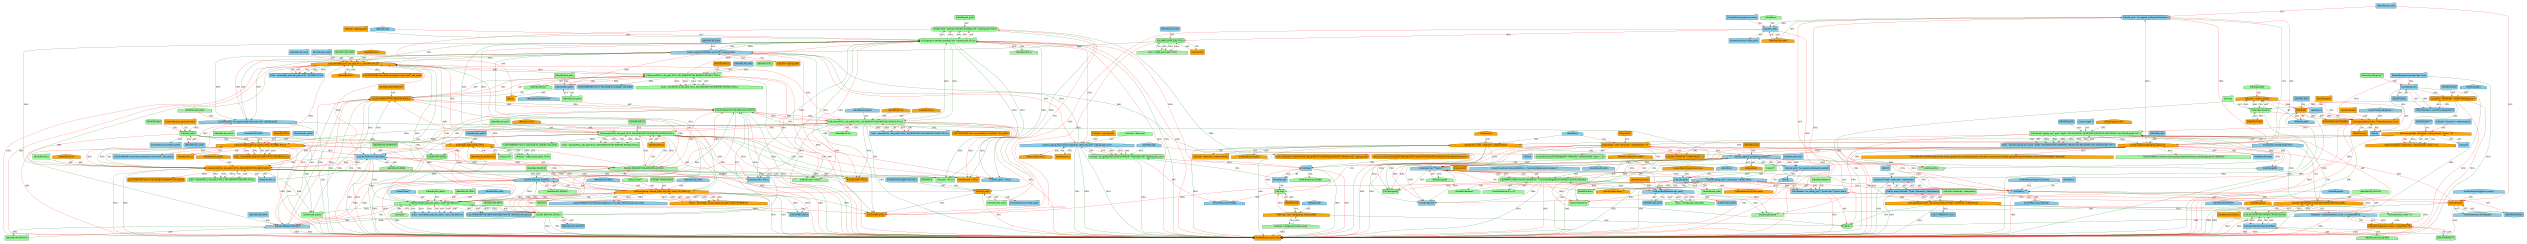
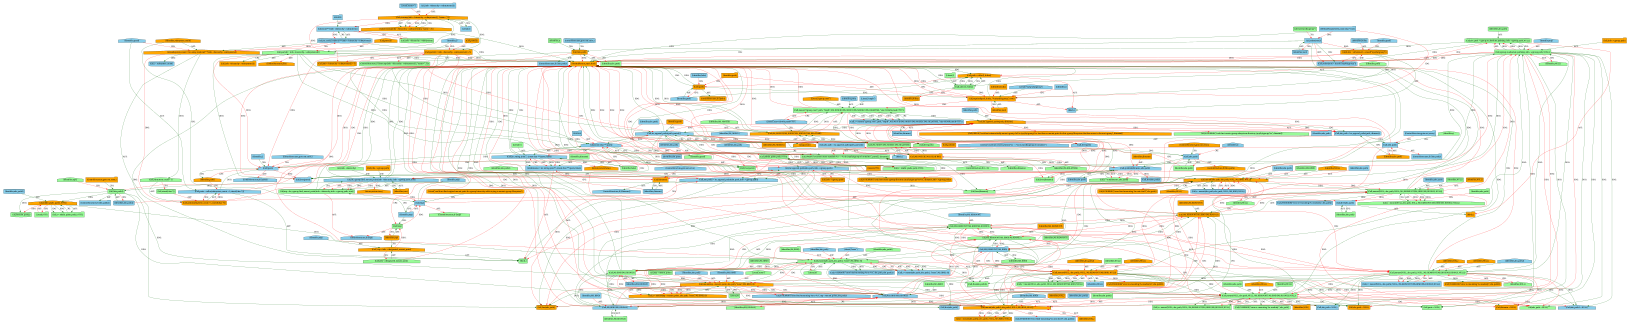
edge "(Call,abs_path = lxc_append_paths(path, dirname))" -> "(Call,lxc_append_paths(path, dirname))": removed, label "CFG:"
edge "(Call,MS_REMOUNT|MS_BIND)" -> "(Call,mount(abs_path, abs_path, NULL, MS_BIND, NULL))": reversed
node "(Identifier,type)": shape cylinder -> house
node "(Call,parts[i] = info->hierarchy->subsystems[i])": fillcolor orange -> palegreen
node "(Return,r = mkdir_p(abs_path2, 0755))": label "(Return,r = mkdir_p(abs_path2, 0755))" -> "(Call,r = mkdir_p(abs_path2, 0755))"
node "(Call,MS_NOEXEC|MS_RELATIME)": fillcolor skyblue -> orange
edge "(Call,calloc(subsystem_count + 1, sizeof(char *)))" -> "(Call,sizeof(char *))": now "(Call,subsystem_count + 1)" -> "(Call,sizeof(char *))"
edge "(Call,path = calloc(1, bufsz))" -> "(MethodReturn,static bool)": reversed
edge "(Call,cgroup_to_absolute_path(mp, info->cgroup_path, NULL))" -> "(Call,mount(abs_path2, abs_path2, NULL, MS_BIND, NULL))": added, label "DDG:"
